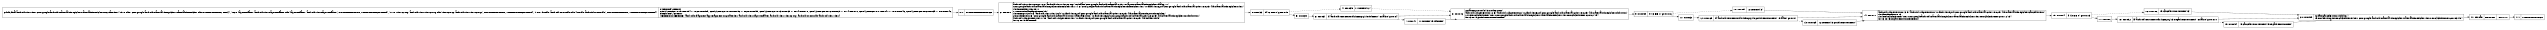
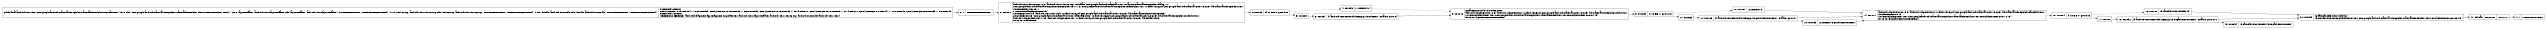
node "0: ?": text "EMPTY_ENTER_BLOCK" -> "MTH_ENTER_BLOCK"
node "7: 0x0041": removed
edge "19: 0x0094" -> "20: 0x009b": removed
